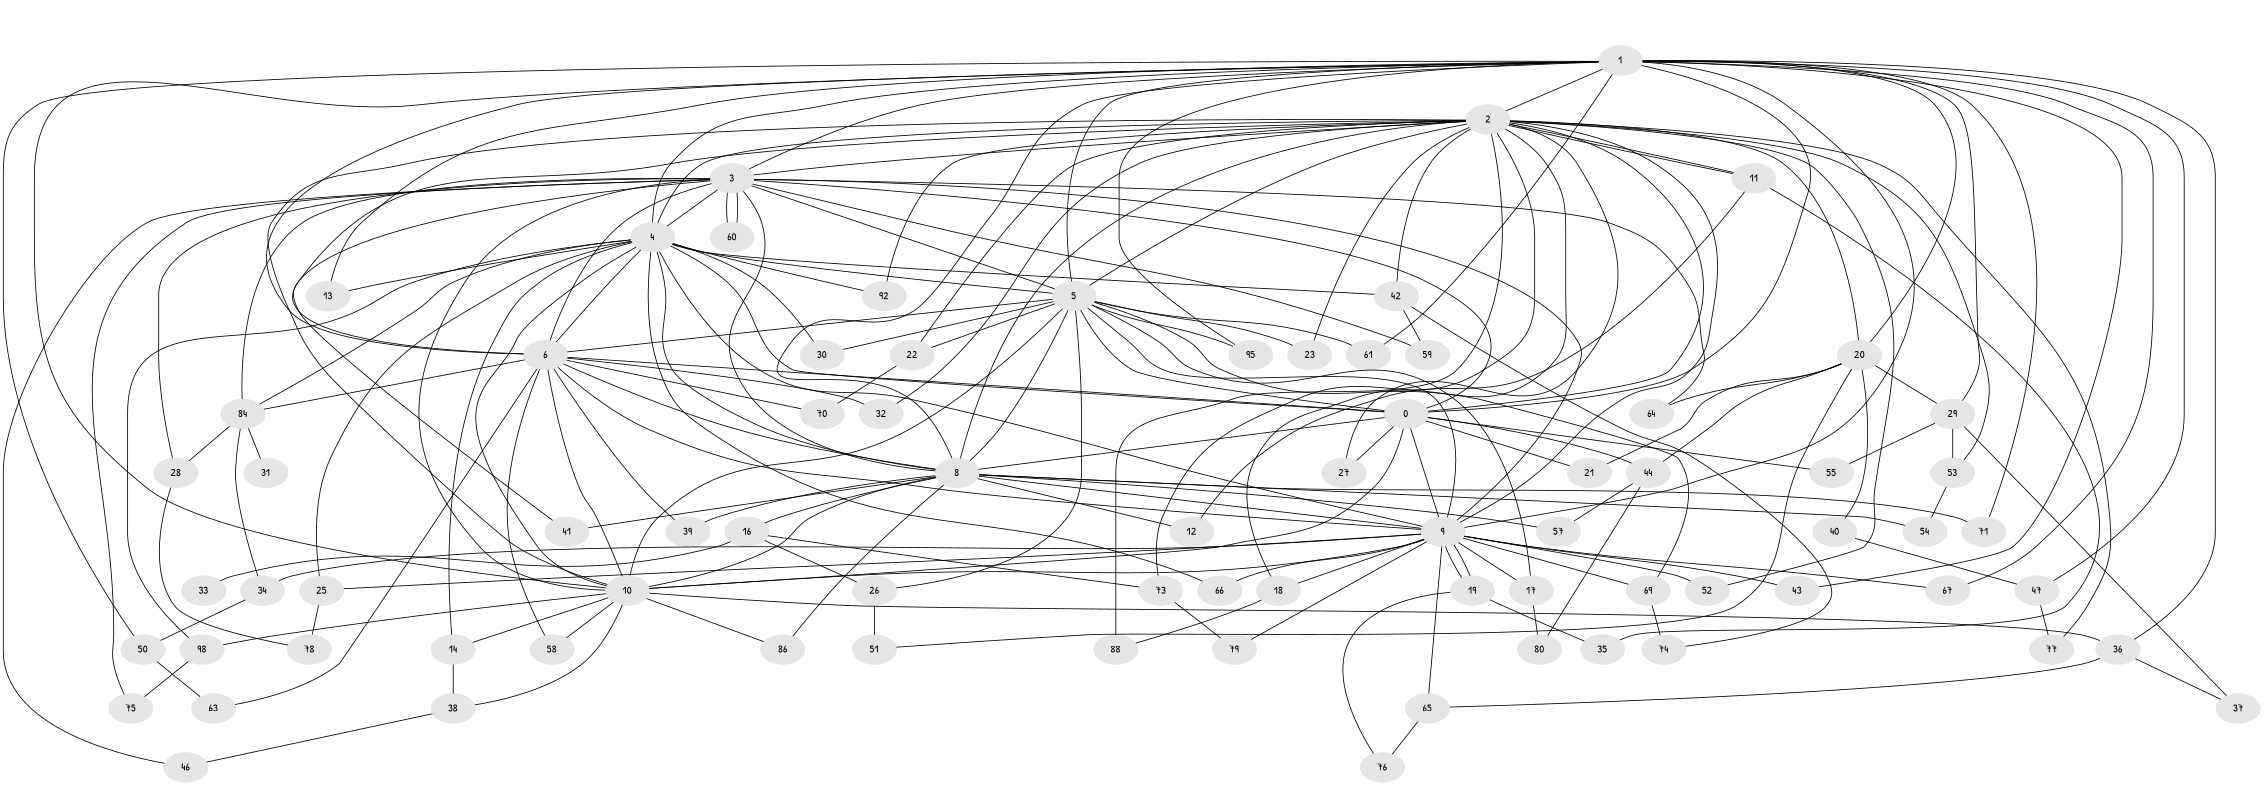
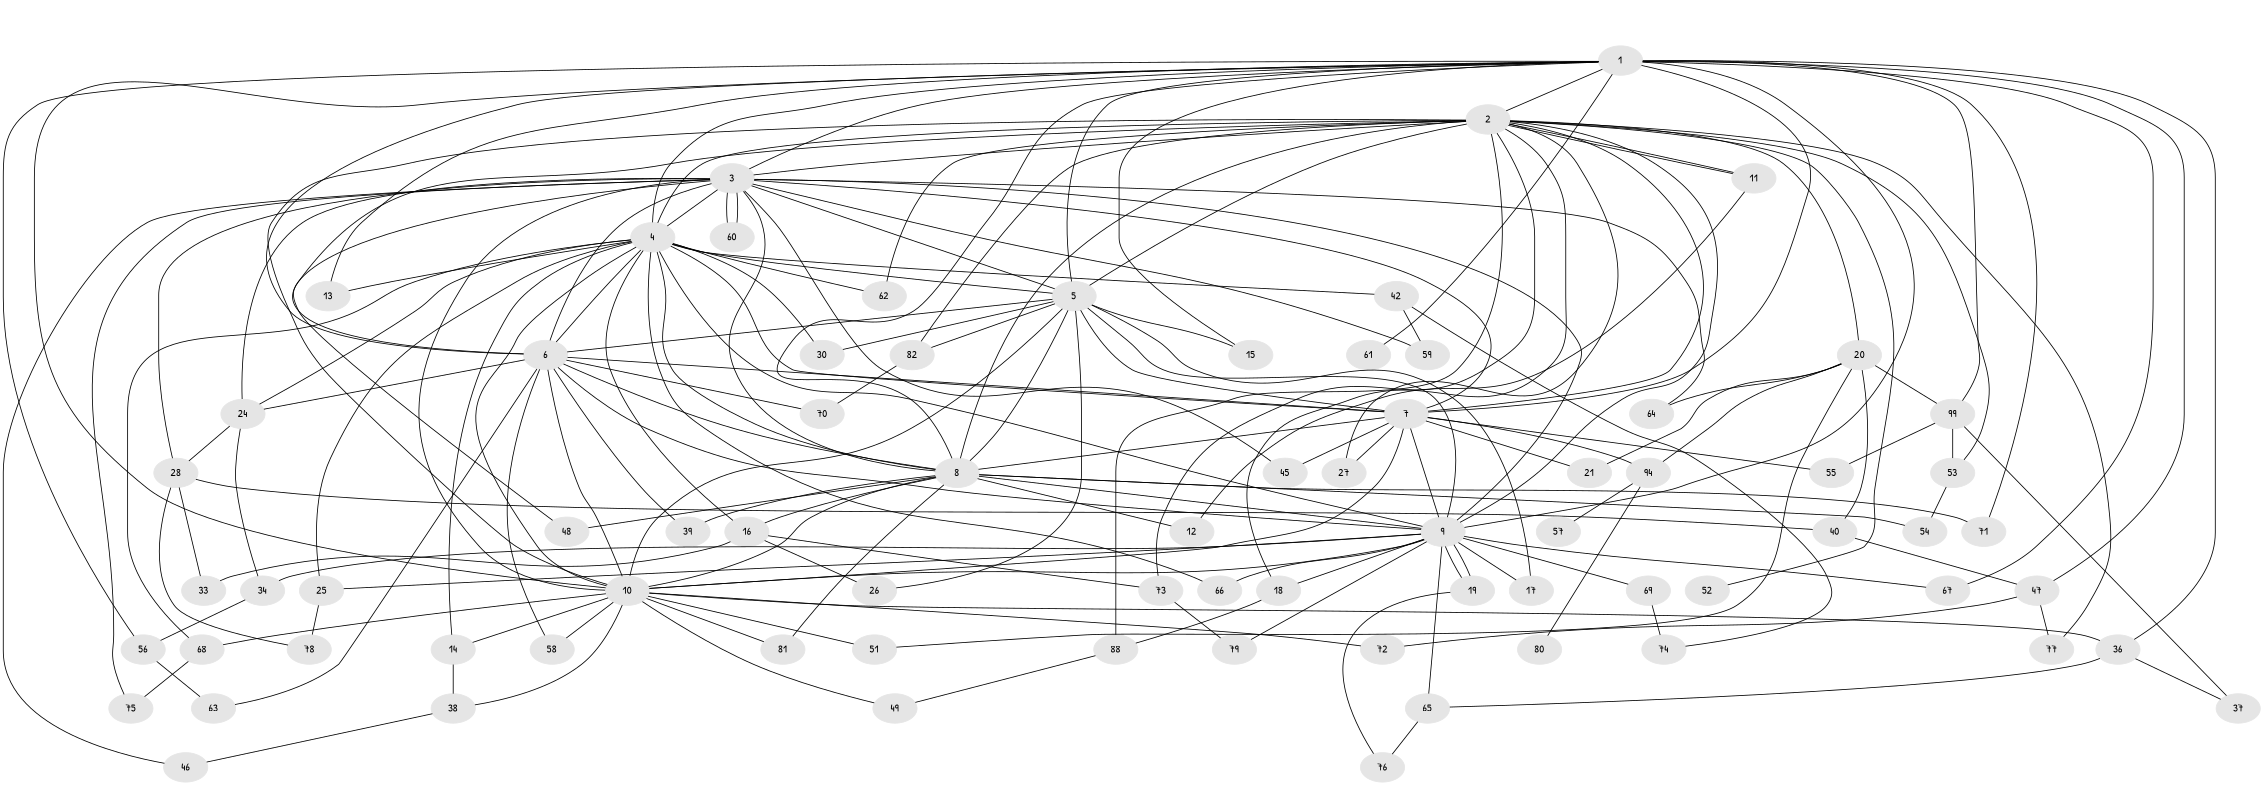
edge "1" -- "20": removed
edge "2" -- "42": removed
node "92": label "92" -> "62"
edge "5" -- "61": removed
node "22": label "22" -> "82"
node "95": label "95" -> "15"
node "23": removed
edge "4" -- "16": added
edge "5" -- "69": removed
node "84": label "84" -> "24"
node "32": removed
node "0": label "0" -> "7"
node "29": label "29" -> "99"
node "31": removed
node "45": added
node "44": label "44" -> "94"
edge "8" -- "57": removed
edge "28" -- "40": added
edge "28" -- "33": added
node "41": label "41" -> "48"
edge "9" -- "52": removed
node "43": removed
edge "26" -- "51": now "10" -- "51"
edge "17" -- "80": removed
node "50": label "50" -> "56"
node "98": label "98" -> "68"
node "86": label "86" -> "81"
node "72": added
node "35": removed
node "49": added
